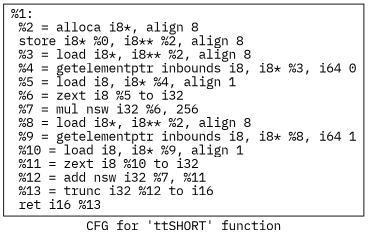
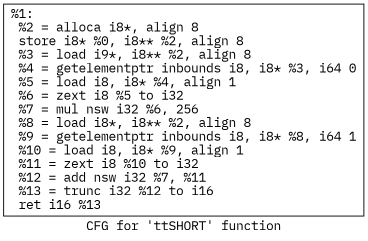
node "%1:": text "%3 = load i8*, i8** %2, align 8" -> "%3 = load i9*, i8** %2, align 8"
